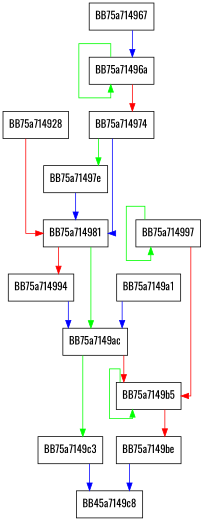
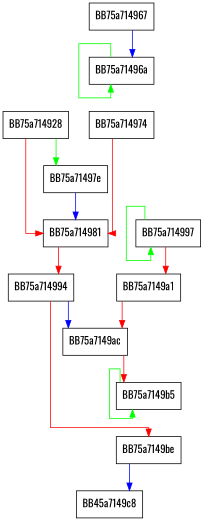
edge "BB75a71496a" -> "BB75a714974": removed
edge "BB75a714974" -> "BB75a71497e": now "BB75a714928" -> "BB75a71497e"
edge "BB75a714974" -> "BB75a714981": color blue -> red
edge "BB75a714981" -> "BB75a7149ac": removed
edge "BB75a7149a1" -> "BB75a7149ac": color blue -> red
edge "BB75a714997" -> "BB75a7149b5": now "BB75a714997" -> "BB75a7149a1"
edge "BB75a7149b5" -> "BB75a7149be": now "BB75a714994" -> "BB75a7149be"
node "BB75a7149c3": removed
